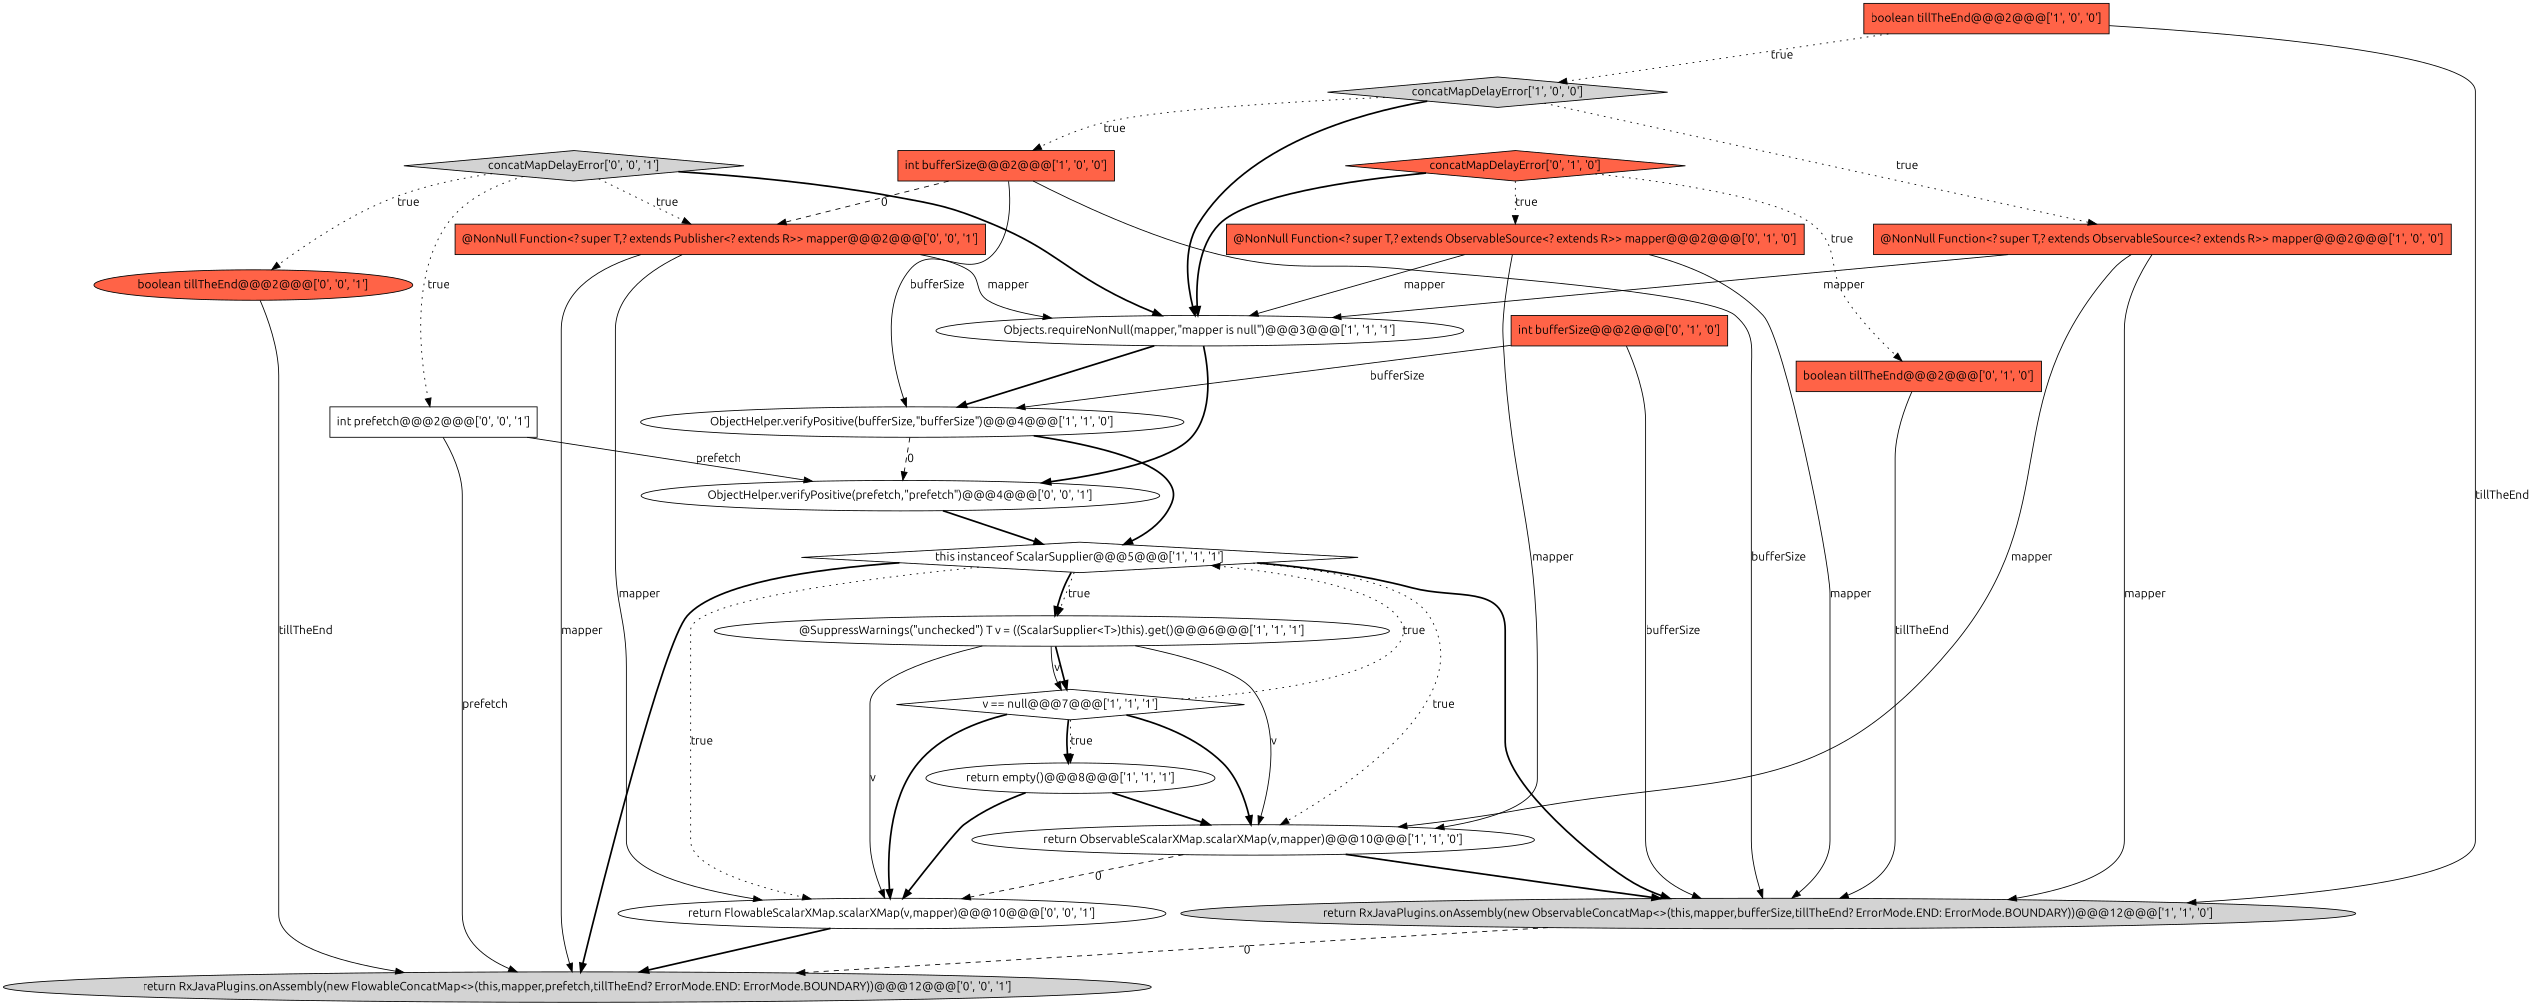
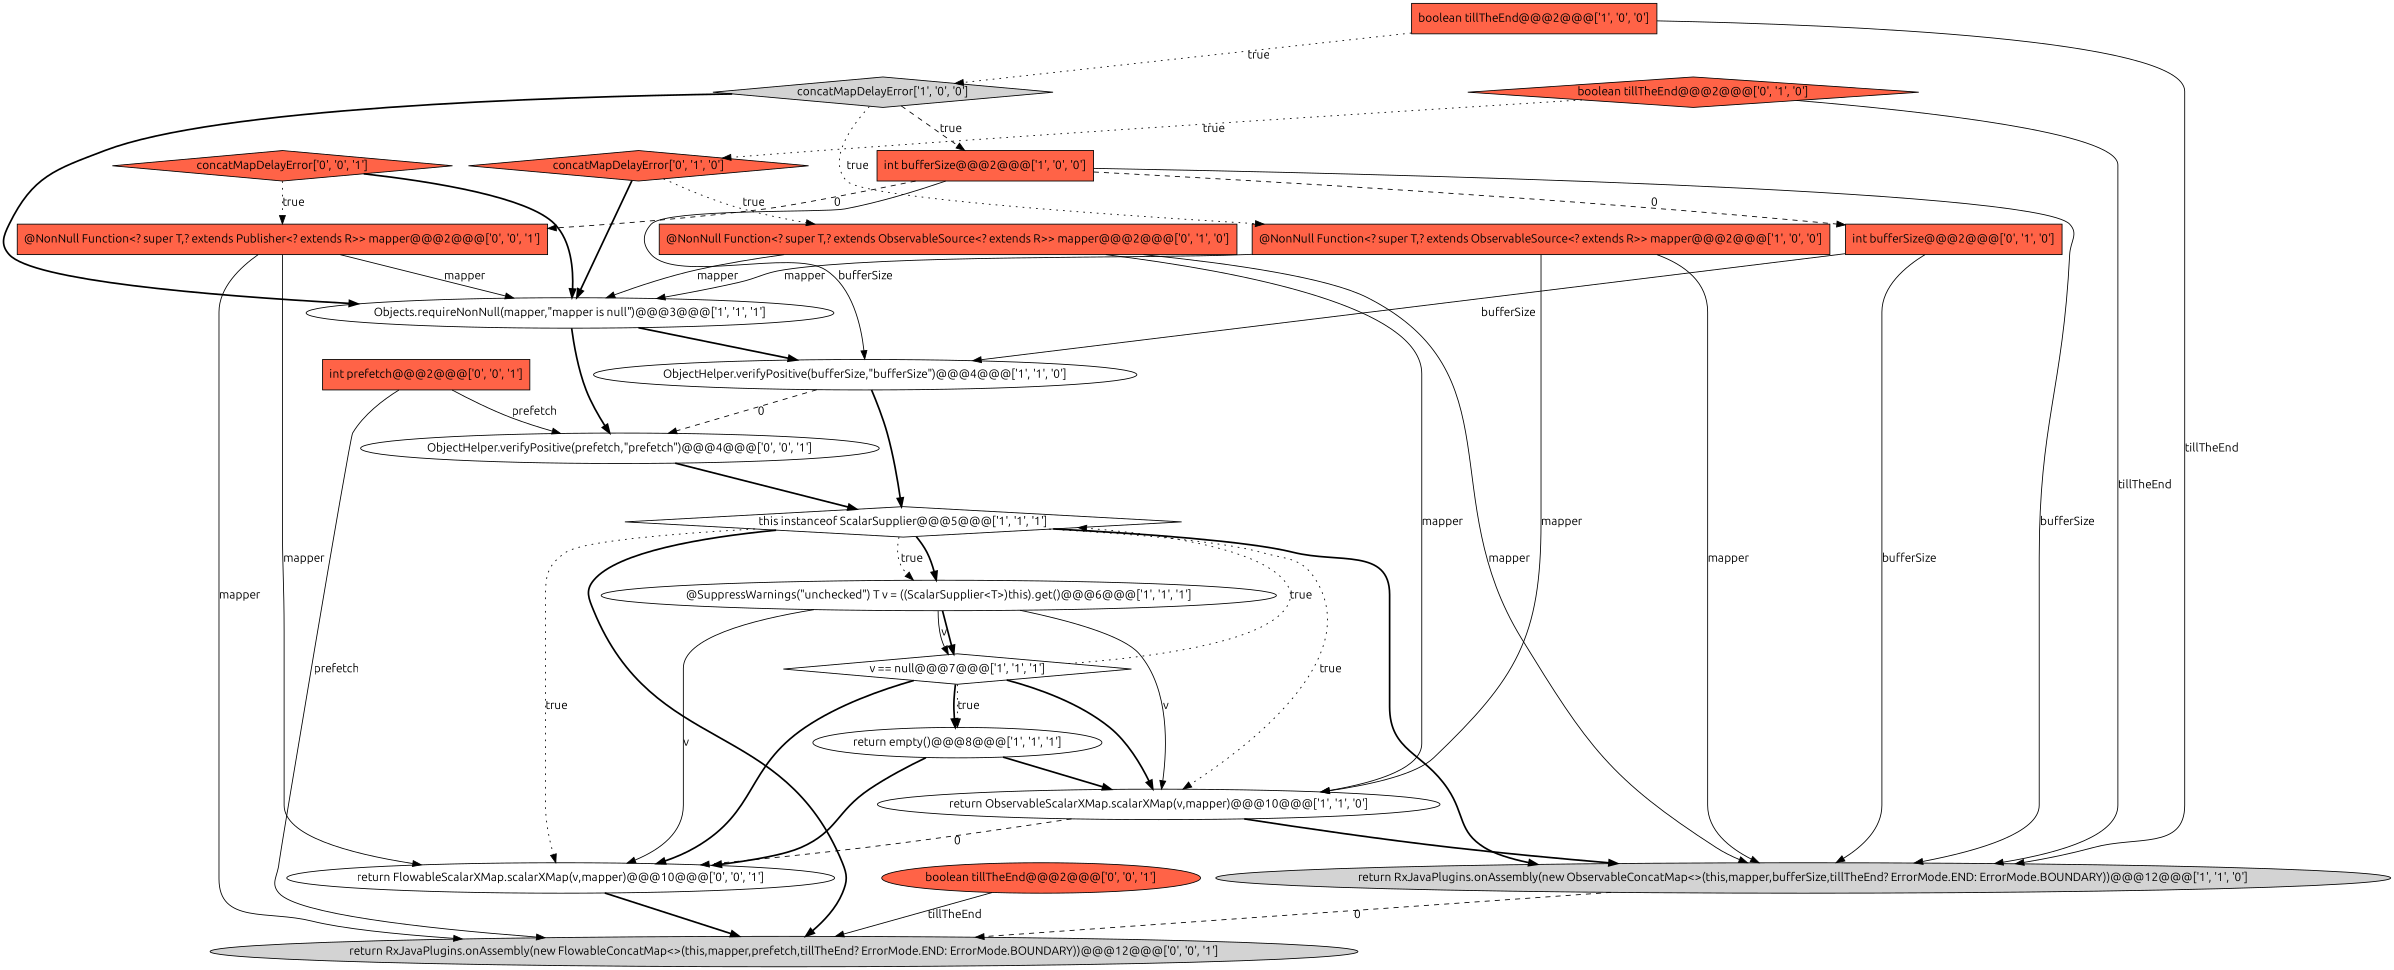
edge "concatMapDelayError['1', '0', '0']" -> "int bufferSize@@@2@@@['1', '0', '0']": style dotted -> dashed
node "concatMapDelayError['0', '0', '1']": fillcolor lightgray -> tomato
edge "int bufferSize@@@2@@@['1', '0', '0']" -> "int bufferSize@@@2@@@['0', '1', '0']": added, label "0"
edge "concatMapDelayError['0', '0', '1']" -> "boolean tillTheEnd@@@2@@@['0', '0', '1']": removed, label "true"
edge "concatMapDelayError['0', '1', '0']" -> "boolean tillTheEnd@@@2@@@['0', '1', '0']": reversed
edge "concatMapDelayError['0', '0', '1']" -> "int prefetch@@@2@@@['0', '0', '1']": removed, label "true"
node "boolean tillTheEnd@@@2@@@['0', '1', '0']": shape box -> diamond
node "int prefetch@@@2@@@['0', '0', '1']": fillcolor white -> tomato
